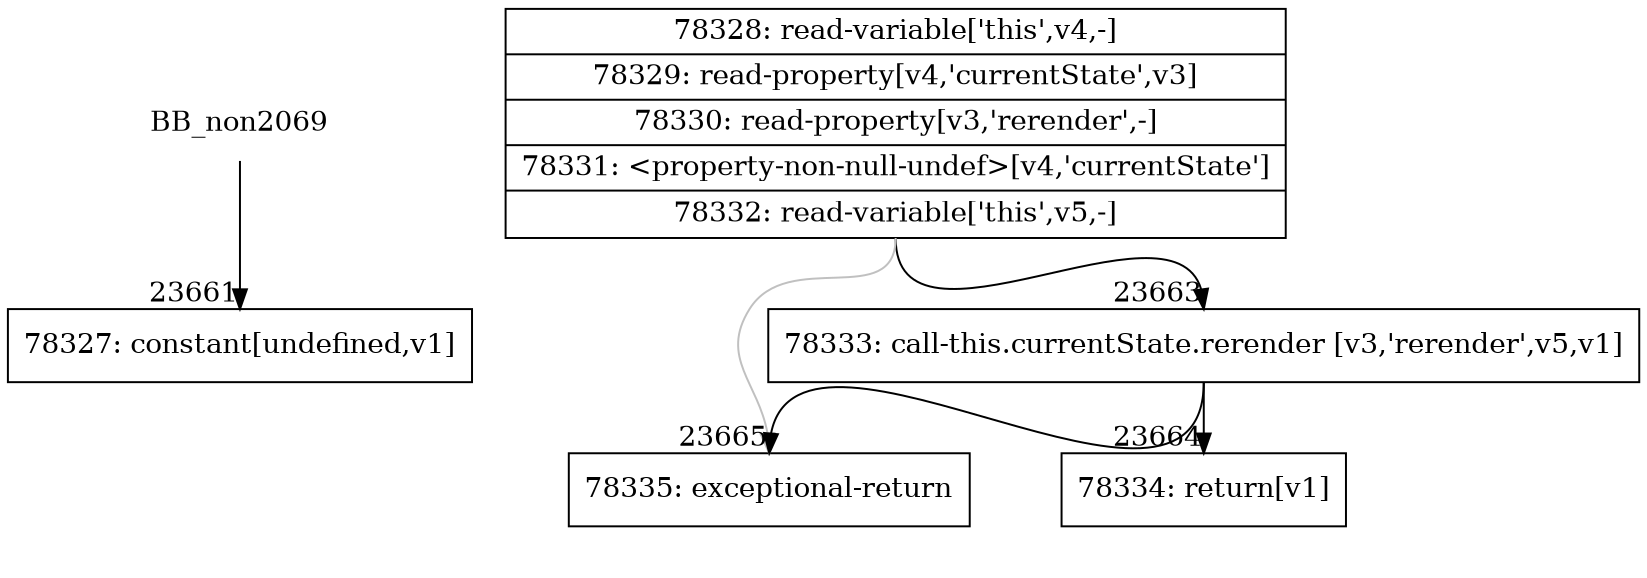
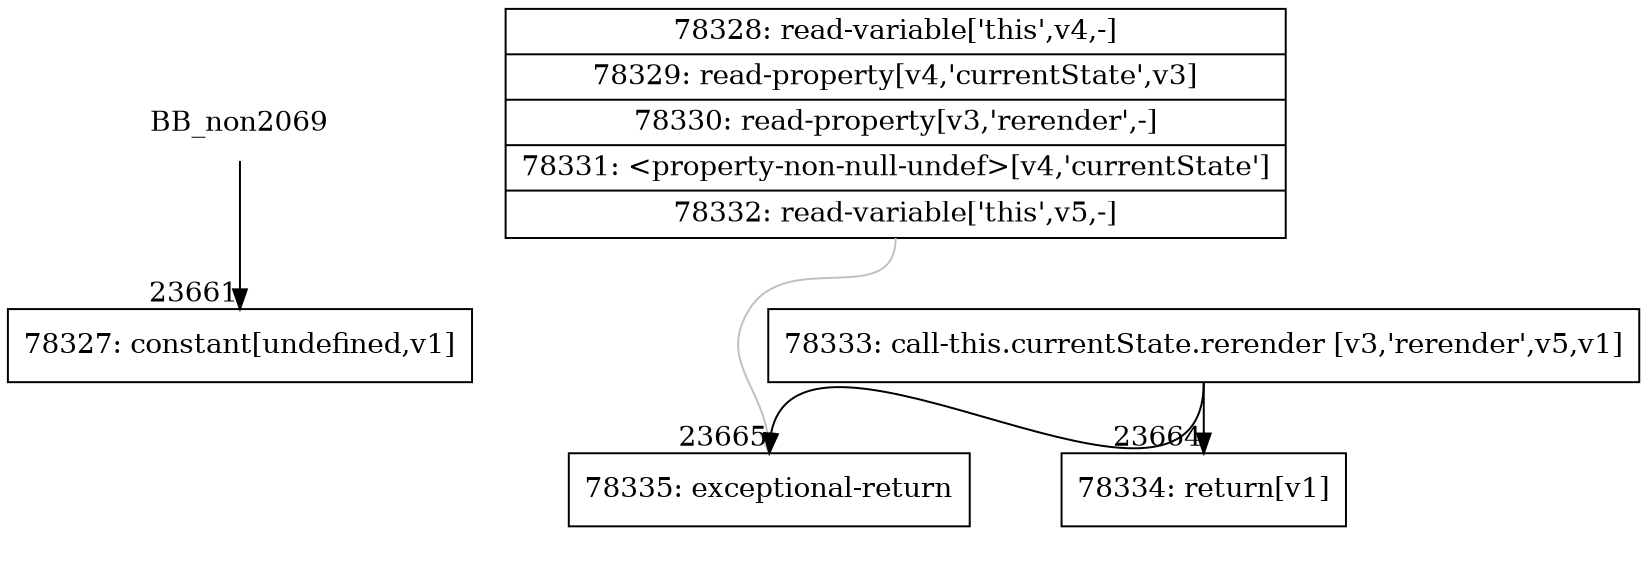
edge "78328: read-variable['this',v4,-]" -> "78333: call-this.currentState.rerender [v3,'rerender',v5,v1]": removed
